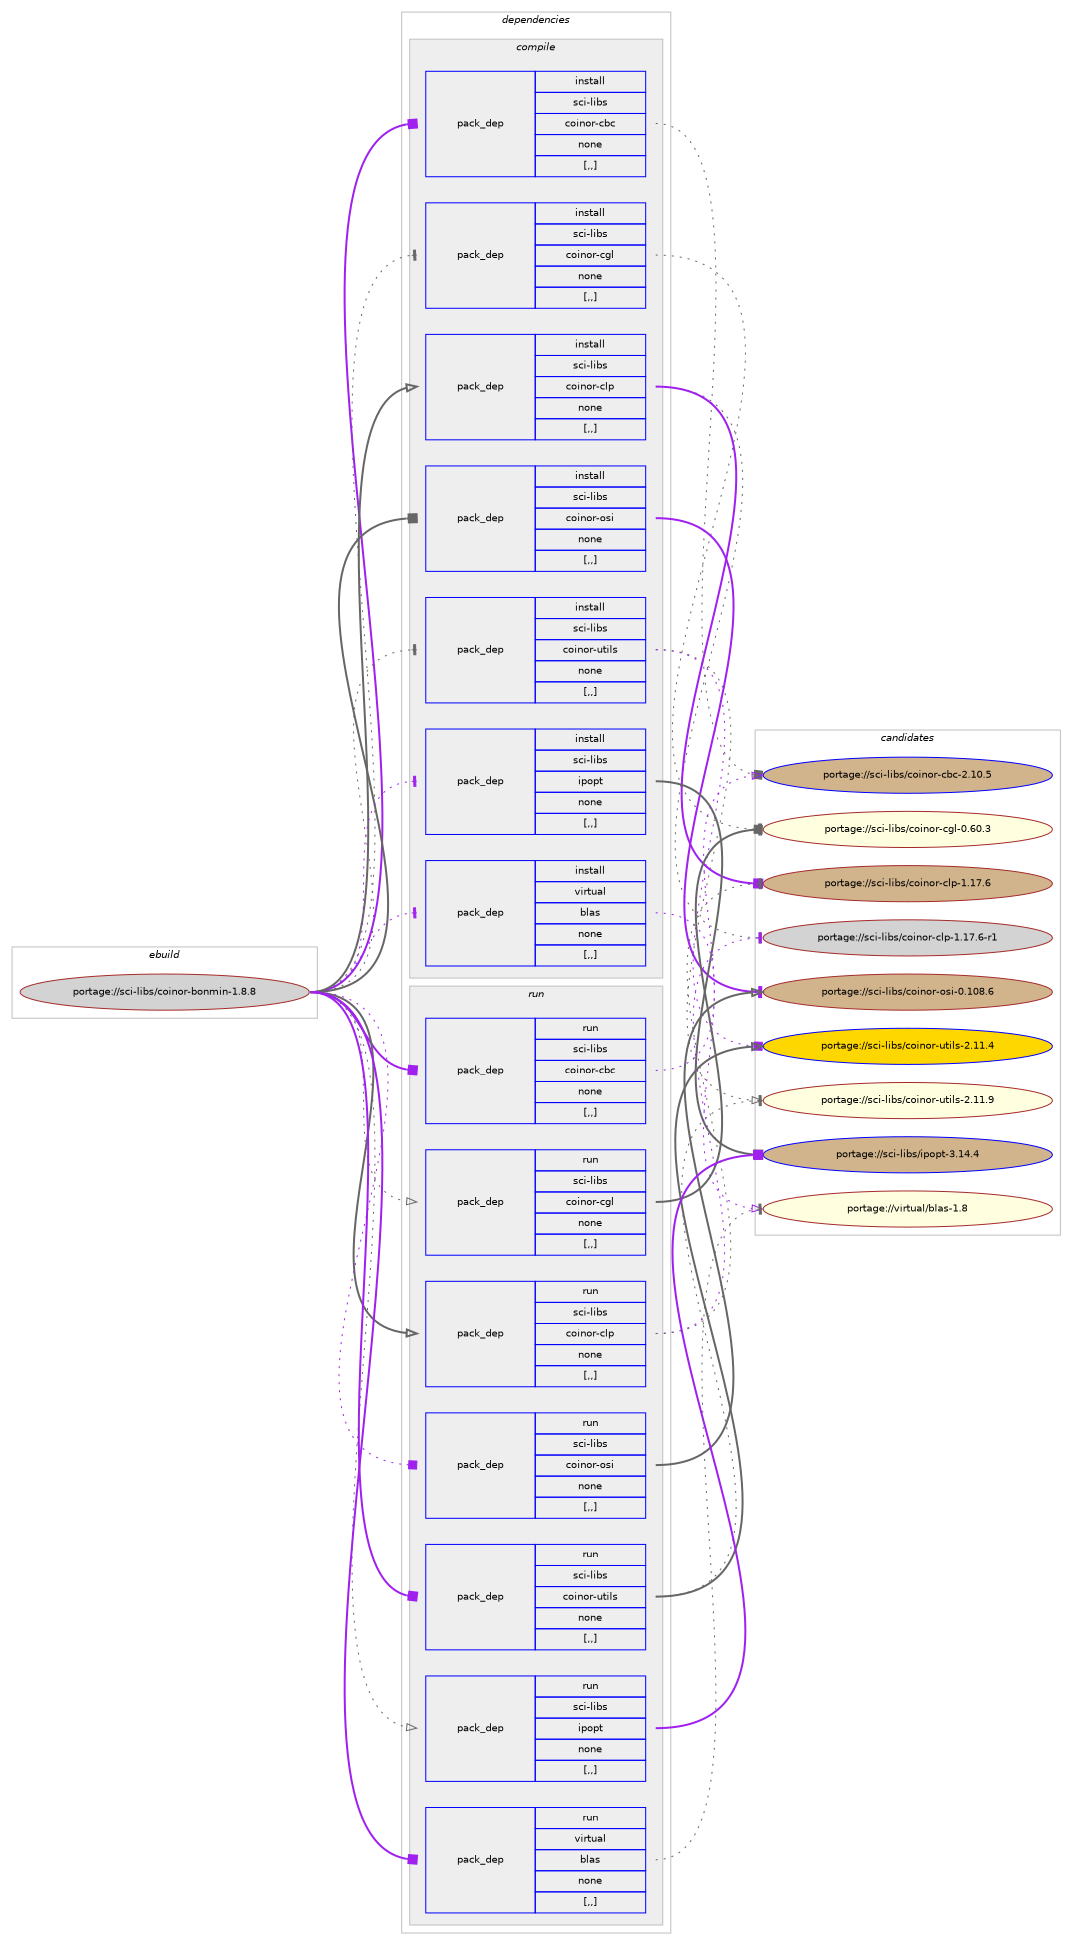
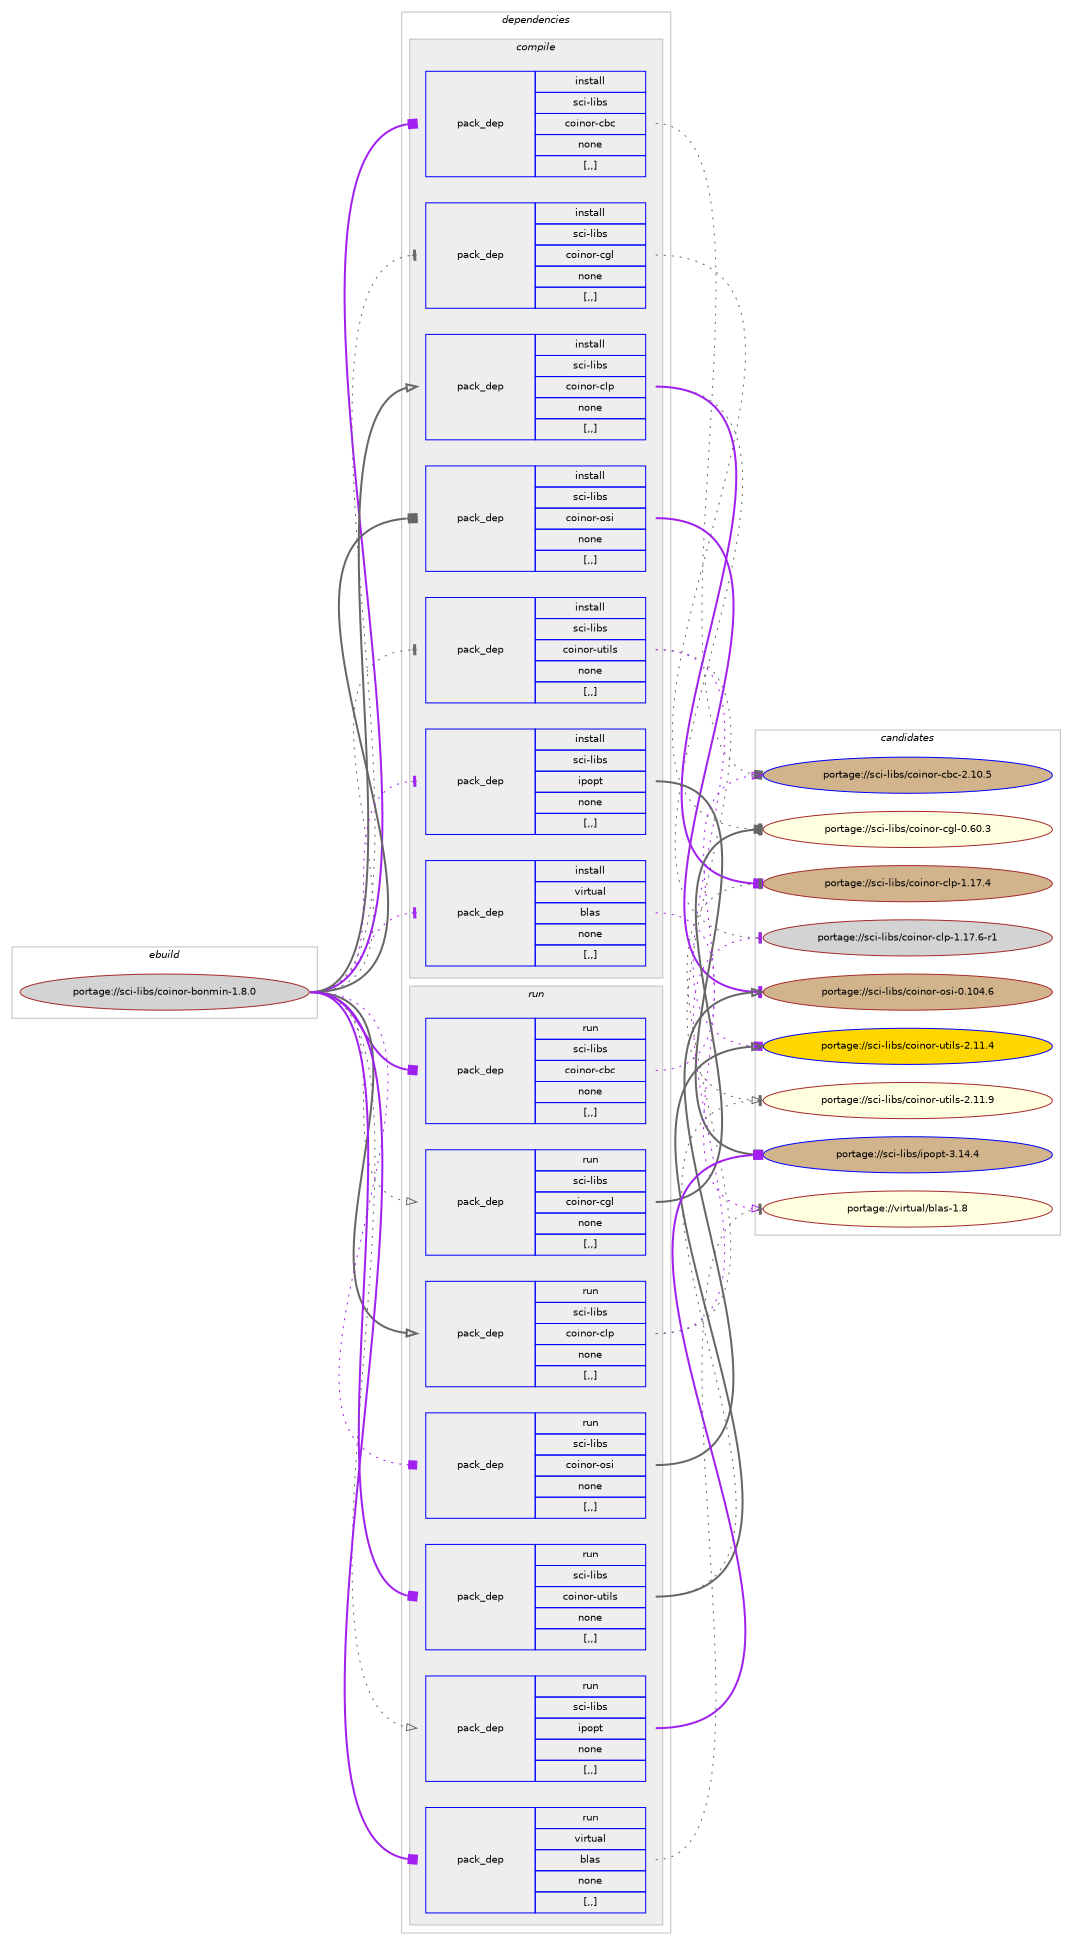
node "portage://sci-libs/coinor-clp-1.17.6": label "portage://sci-libs/coinor-clp-1.17.6" -> "portage://sci-libs/coinor-clp-1.17.4"
node "portage://sci-libs/coinor-bonmin-1.8.8": label "portage://sci-libs/coinor-bonmin-1.8.8" -> "portage://sci-libs/coinor-bonmin-1.8.0"
node "portage://sci-libs/coinor-osi-0.108.6": label "portage://sci-libs/coinor-osi-0.108.6" -> "portage://sci-libs/coinor-osi-0.104.6"
